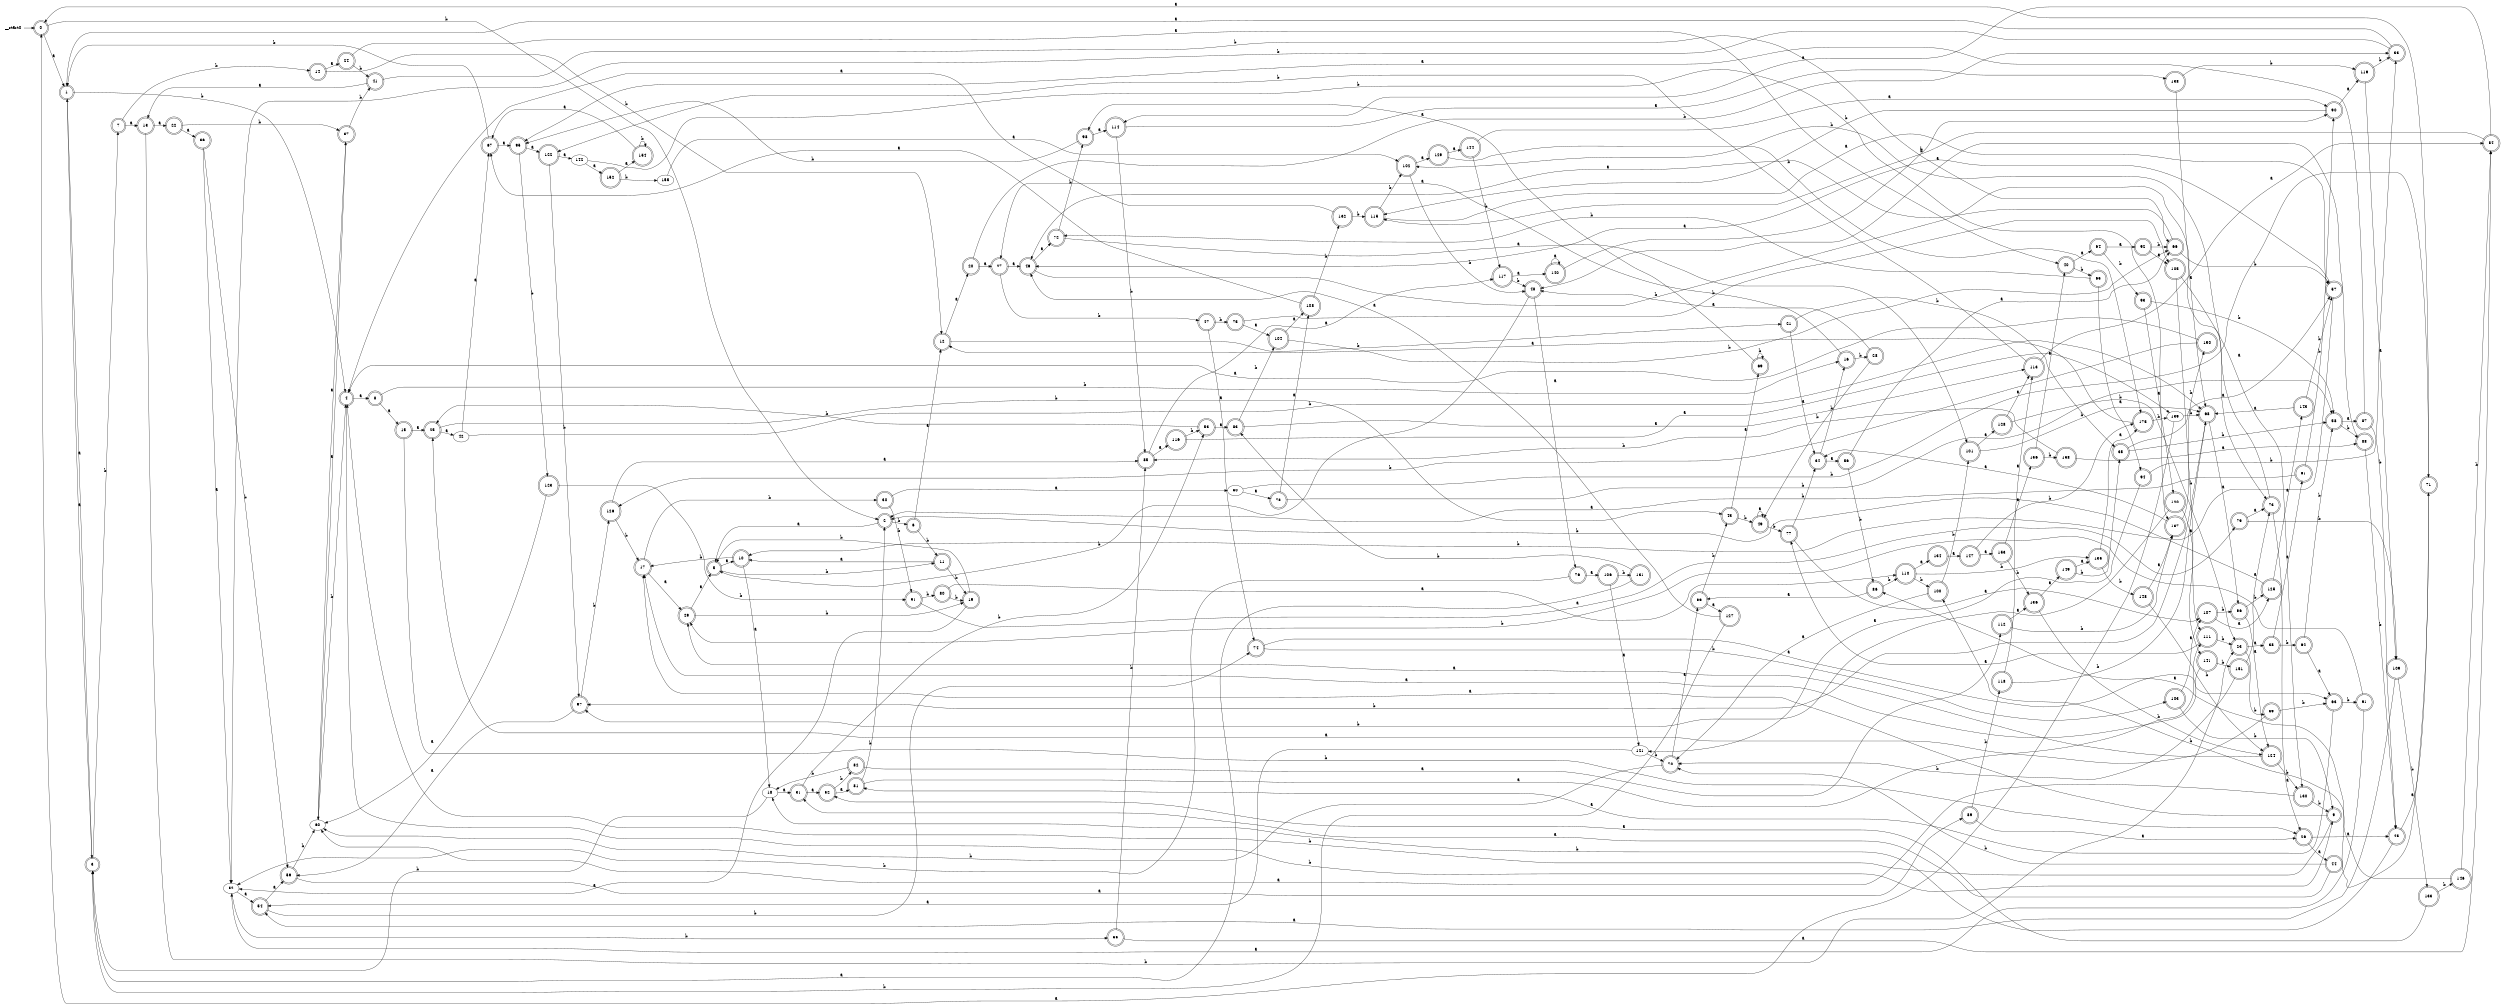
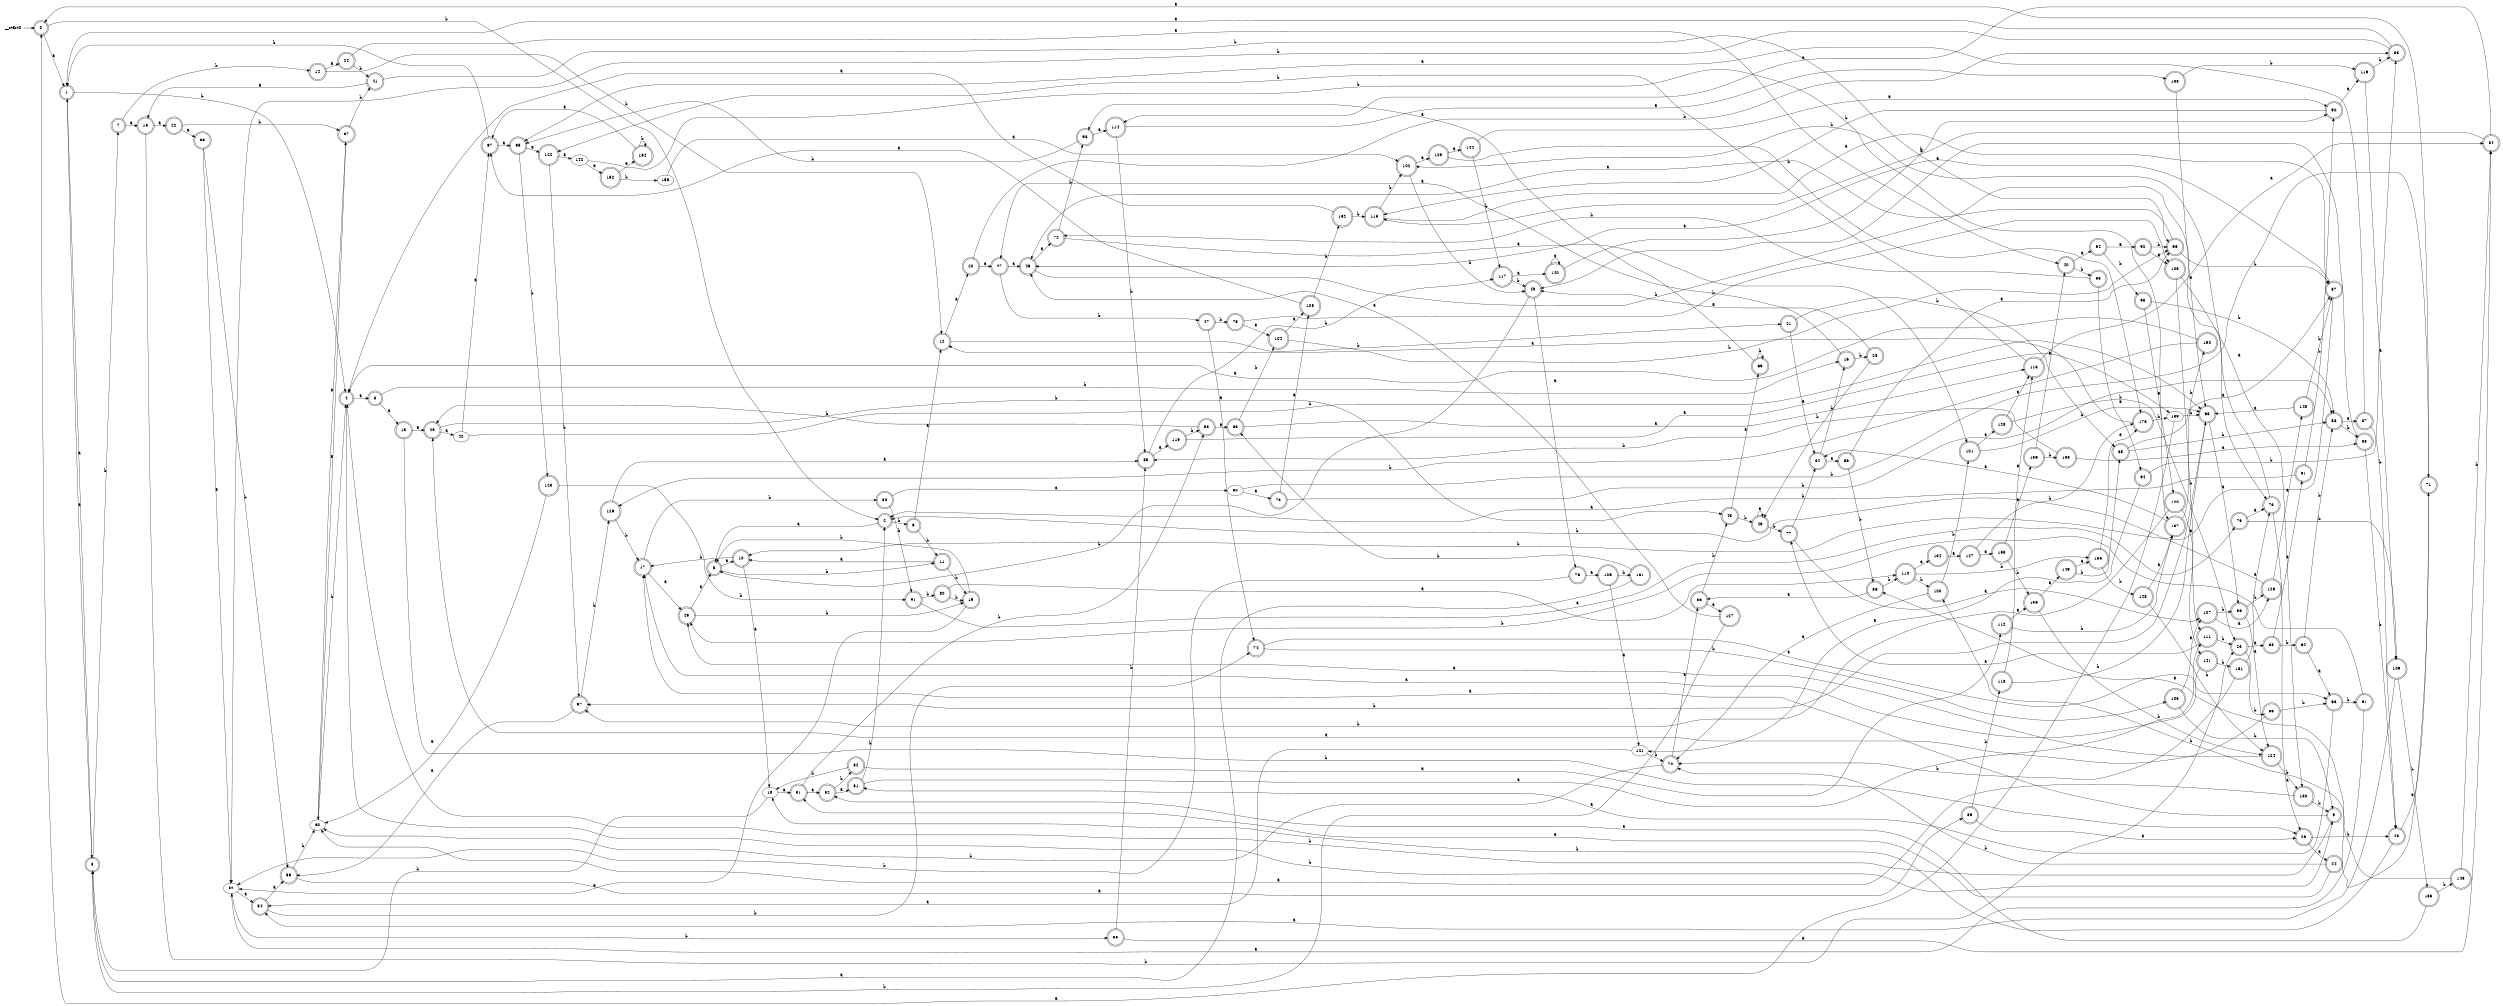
edge "85" -> "117": label "a" -> "b"
edge "26" -> "45": label "a" -> "b"
